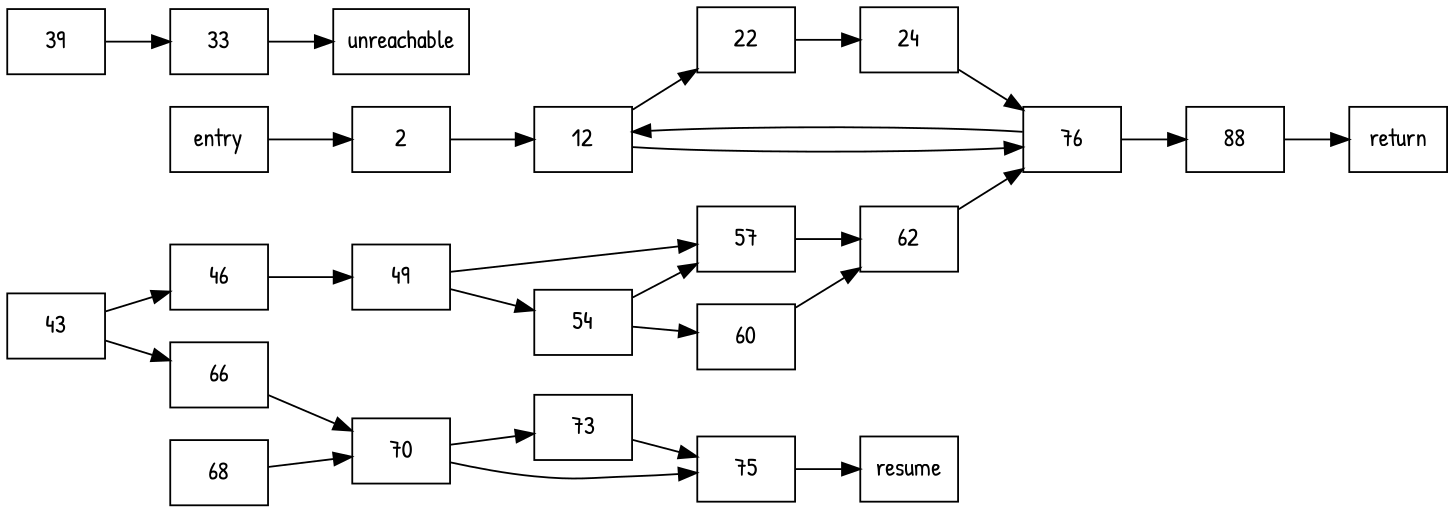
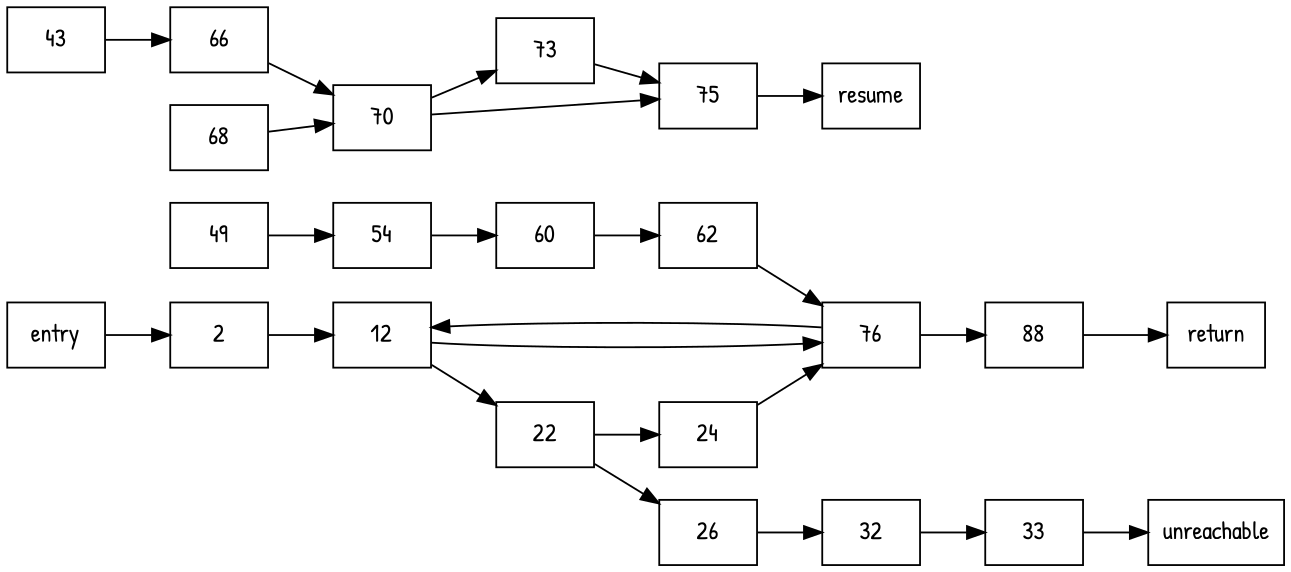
node "39": label "39" -> "32"
node "57": removed
node "46": removed
node "26": added
